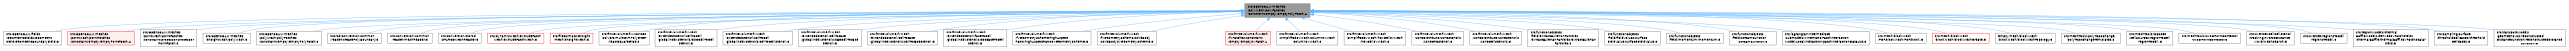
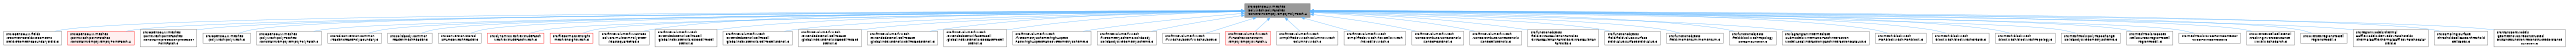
node "src/OpenFOAM/meshes /ensightMesh/polyMesh.C": label "src/OpenFOAM/meshes /ensightMesh/polyMesh.C" -> "src/OpenFOAM/meshes /polyMesh/polyMesh.C"
node "src/conversion/common /reader/meshReader.C": label "src/conversion/common /reader/meshReader.C" -> "src/solidBody/common /reader/meshReader.C"
node "src/finiteVolume/fvMesh /fvMeshSubset/fvMeshSubset.C": added
node "src/functionObjects /field/streamFunction /streamFunction.C": label "src/functionObjects /field/streamFunction /streamFunction.C" -> "src/functionObjects /field/blockMeshTopology /streamFunction.C"
node "src/mesh/blockMesh /blockMesh/blockMeshCreate.C": color red -> grey40
node "empty/mesh/blockMesh /blockMesh/blockMeshTopology.C": label "empty/mesh/blockMesh /blockMesh/blockMeshTopology.C" -> "src/mesh/blockMesh /blockMesh/blockMeshTopology.C"
node "src/meshTools/polyTopoChange /polyTopoChangeTemplates.C": label "src/meshTools/polyTopoChange /polyTopoChangeTemplates.C" -> "src/meshTools/polyTopoChange /solidBodyFvGeometryScheme.C"
